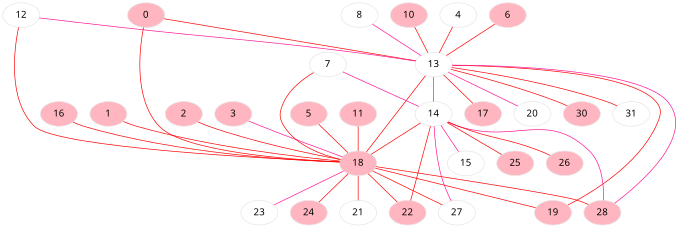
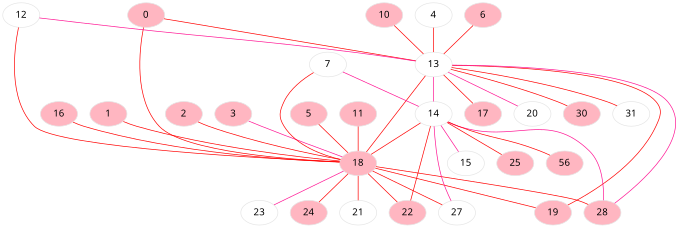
node "8": removed
node "26": label "26" -> "56"
